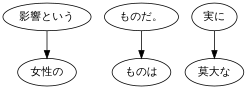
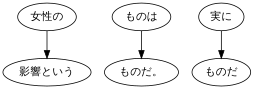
edge "影響という" -> "女性の": reversed
edge "ものだ。" -> "ものは": reversed
node "莫大な": label "莫大な" -> "ものだ"
